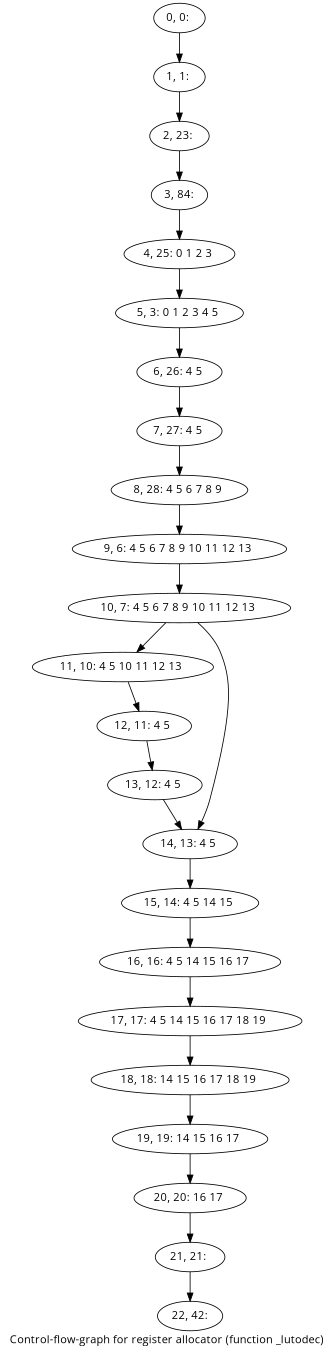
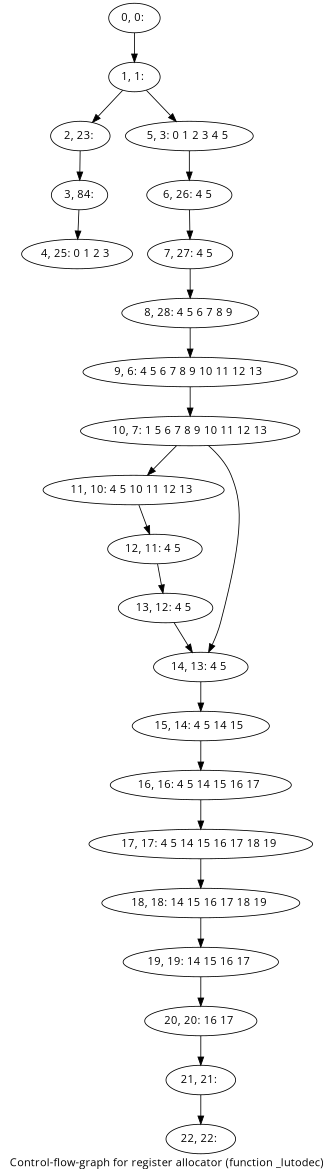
edge "4, 25: 0 1 2 3" -> "5, 3: 0 1 2 3 4 5": now "1, 1:" -> "5, 3: 0 1 2 3 4 5"
node "10, 7: 4 5 6 7 8 9 10 11 12 13": label "10, 7: 4 5 6 7 8 9 10 11 12 13" -> "10, 7: 1 5 6 7 8 9 10 11 12 13"
node "22, 42:": label "22, 42:" -> "22, 22:"
